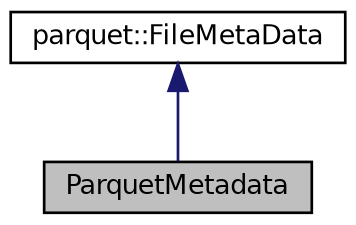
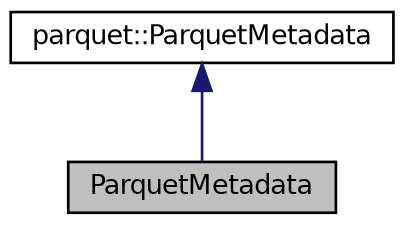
node "parquet::FileMetaData": label "parquet::FileMetaData" -> "parquet::ParquetMetadata"
